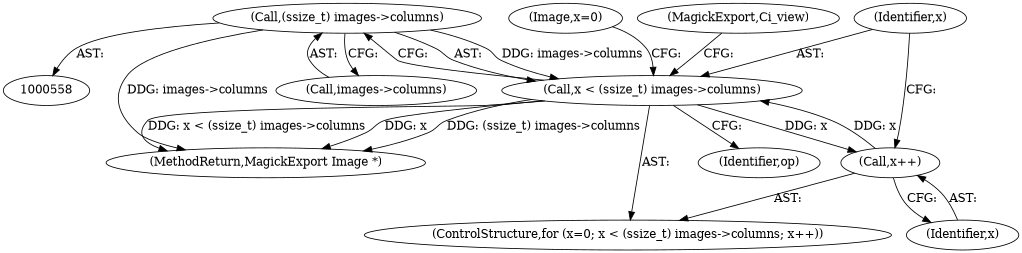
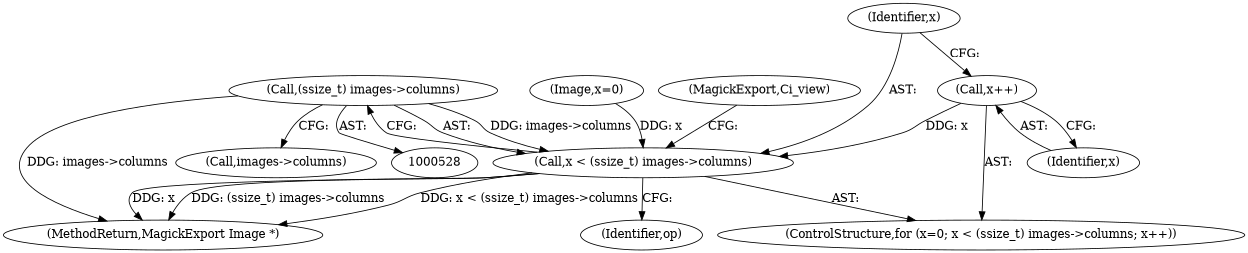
edge "(Image,x=0)" -> "(Call,x < (ssize_t) images->columns)": label "CFG: " -> "DDG: x"
edge "(Call,images->columns)" -> "(Call,(ssize_t) images->columns)": removed, label "AST:"
node "1000558": label "1000558" -> "1000528"
edge "(Call,x < (ssize_t) images->columns)" -> "(Call,x++)": removed, label "DDG: x"
